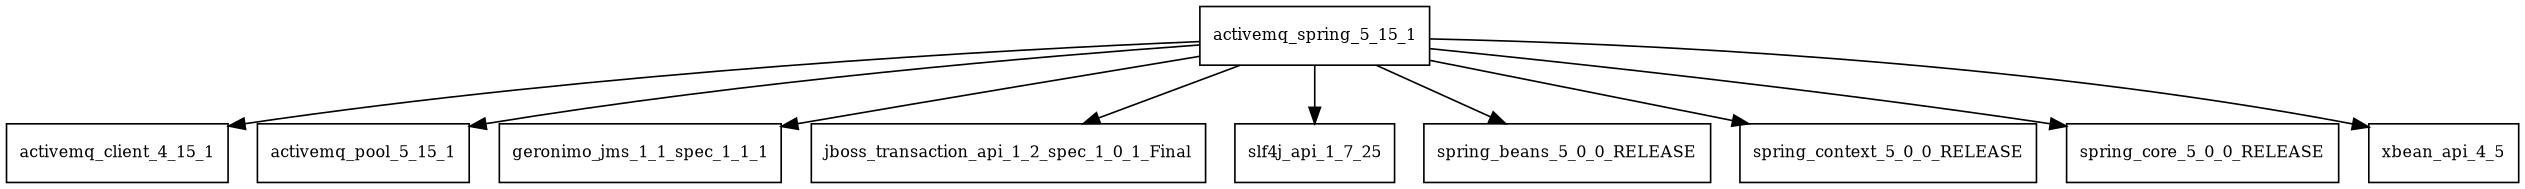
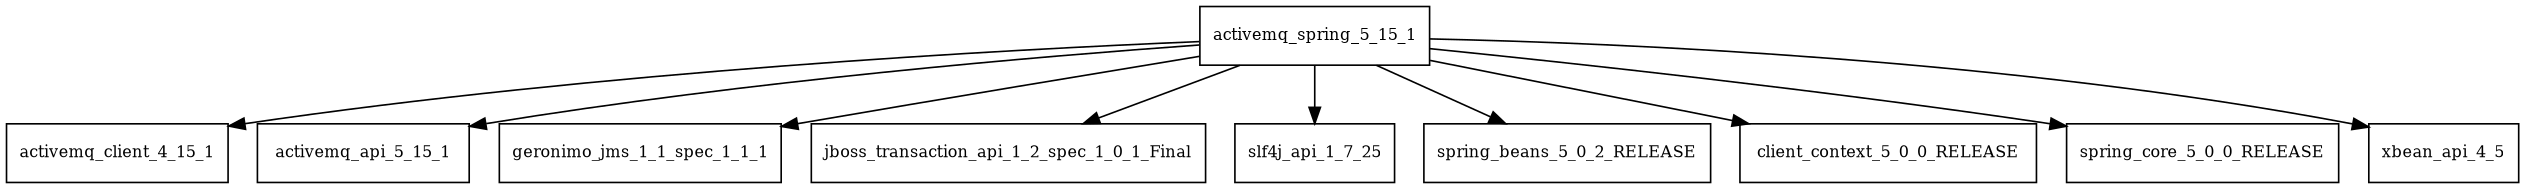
node "activemq_pool_5_15_1": label "activemq_pool_5_15_1" -> "activemq_api_5_15_1"
node "spring_beans_5_0_0_RELEASE": label "spring_beans_5_0_0_RELEASE" -> "spring_beans_5_0_2_RELEASE"
node "spring_context_5_0_0_RELEASE": label "spring_context_5_0_0_RELEASE" -> "client_context_5_0_0_RELEASE"
